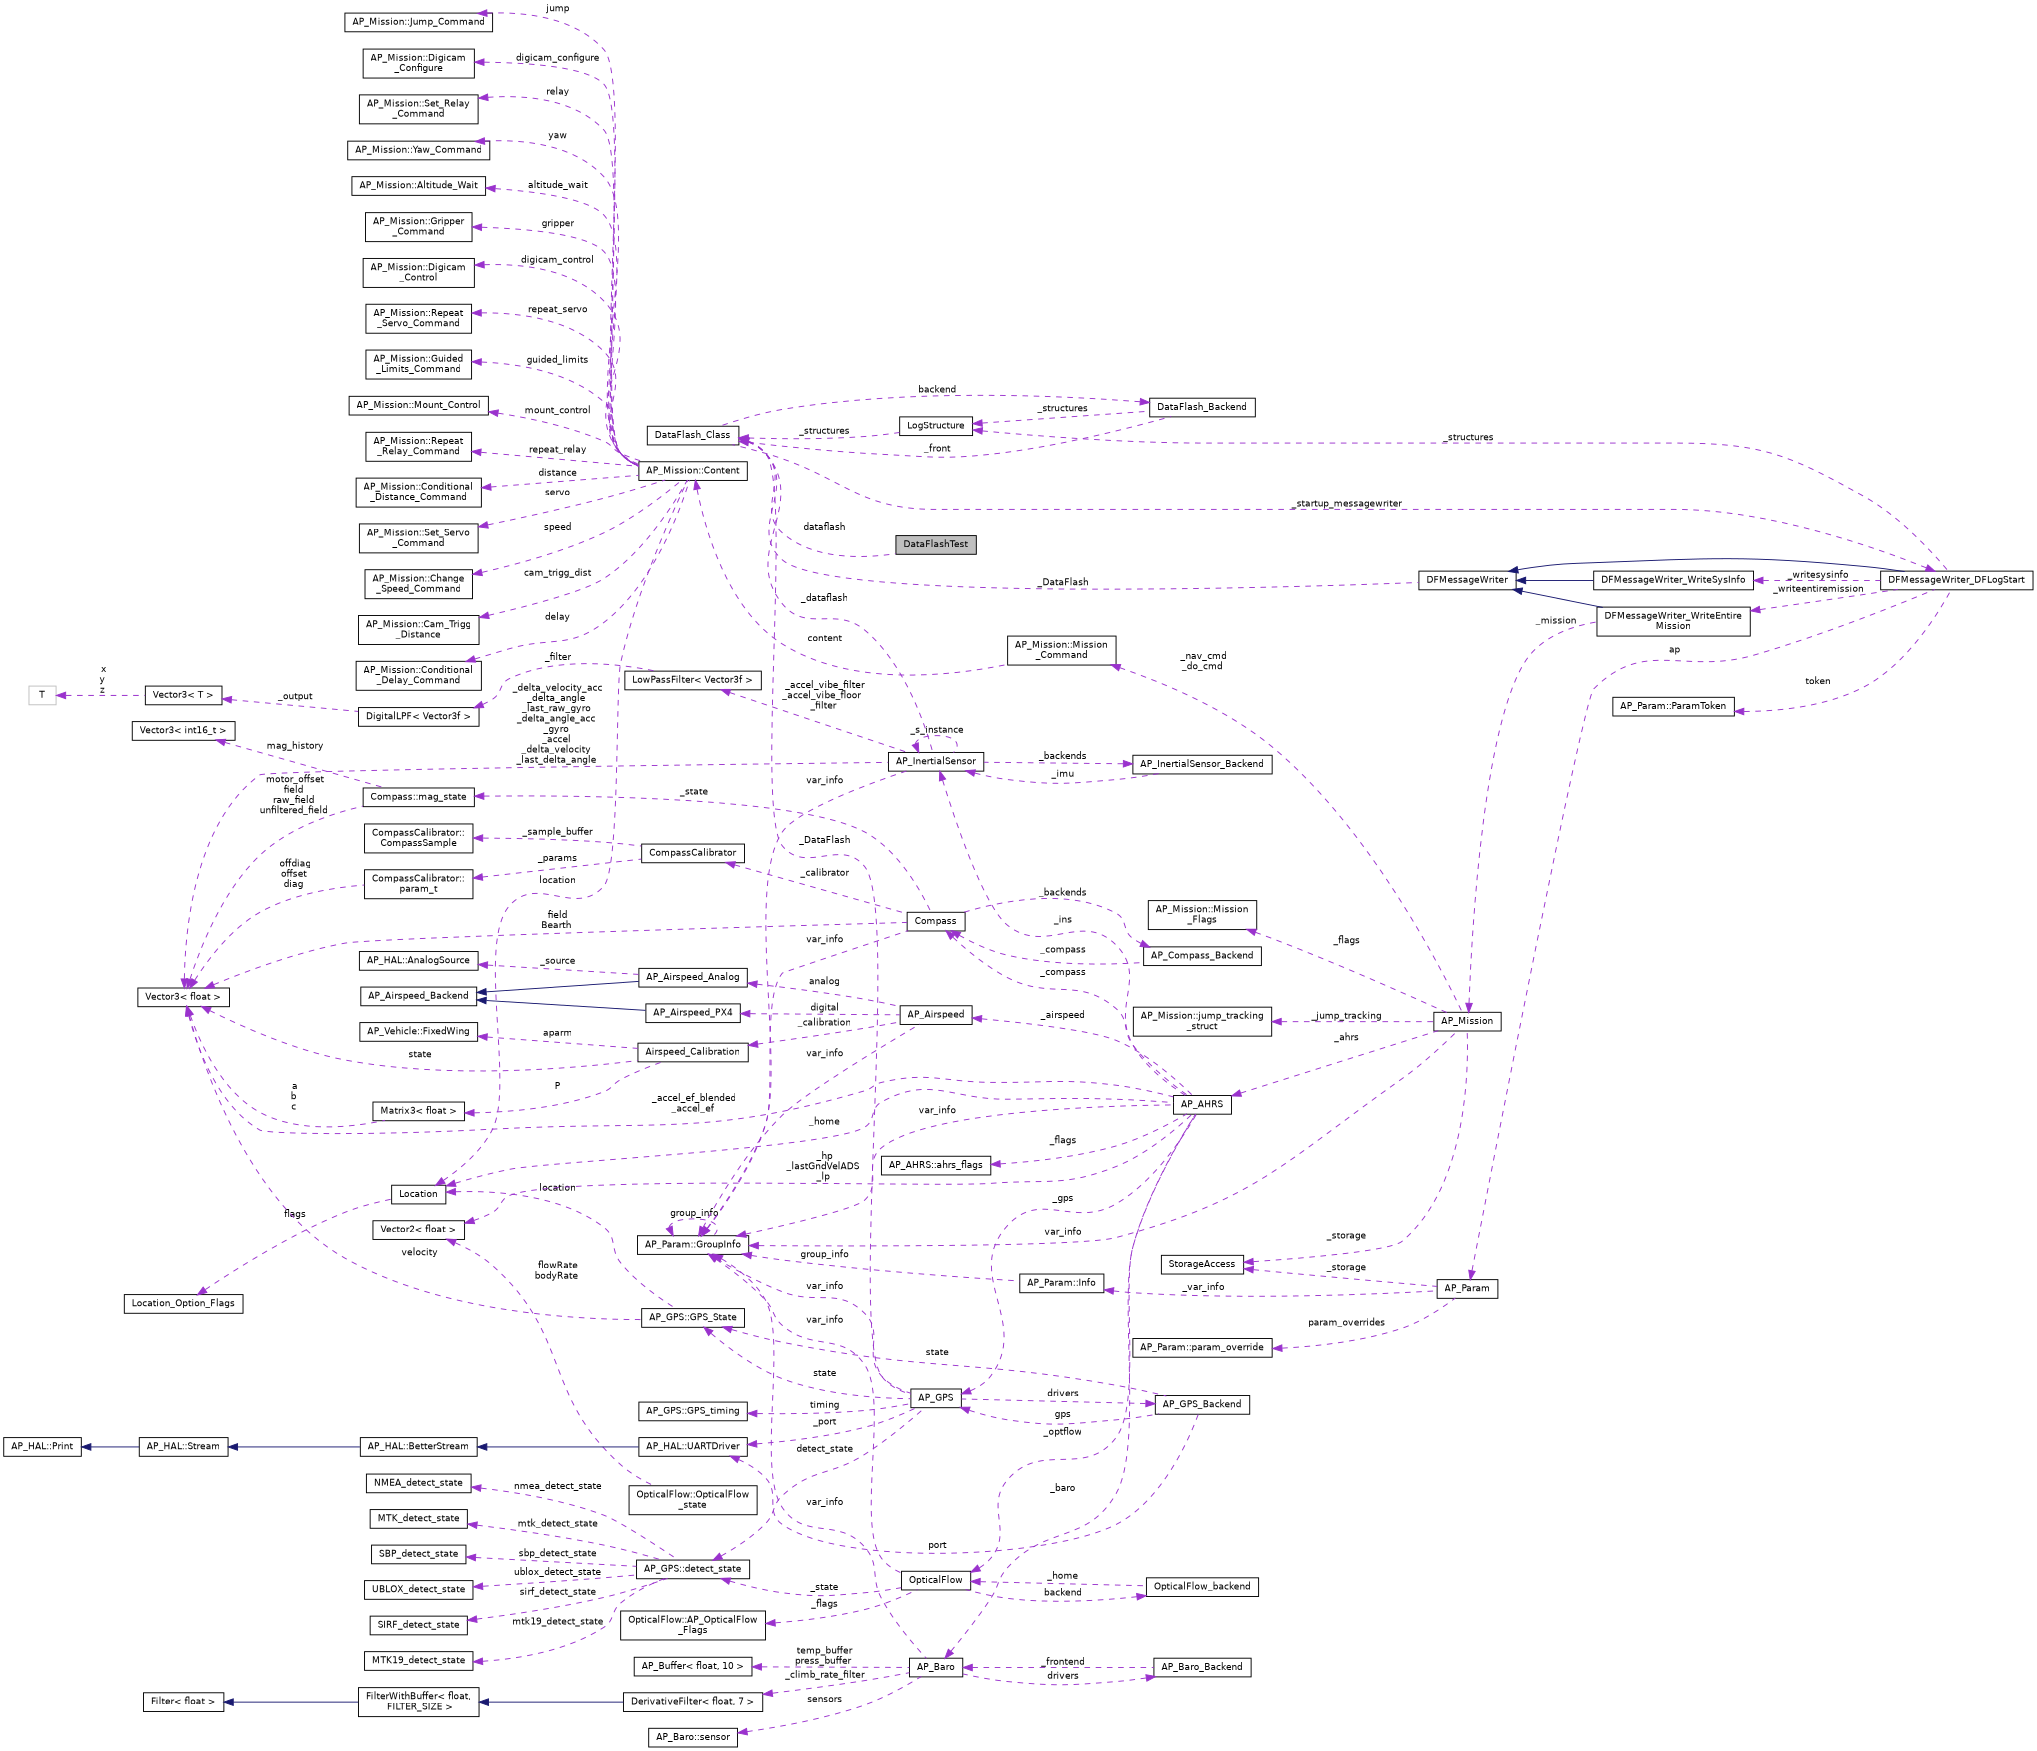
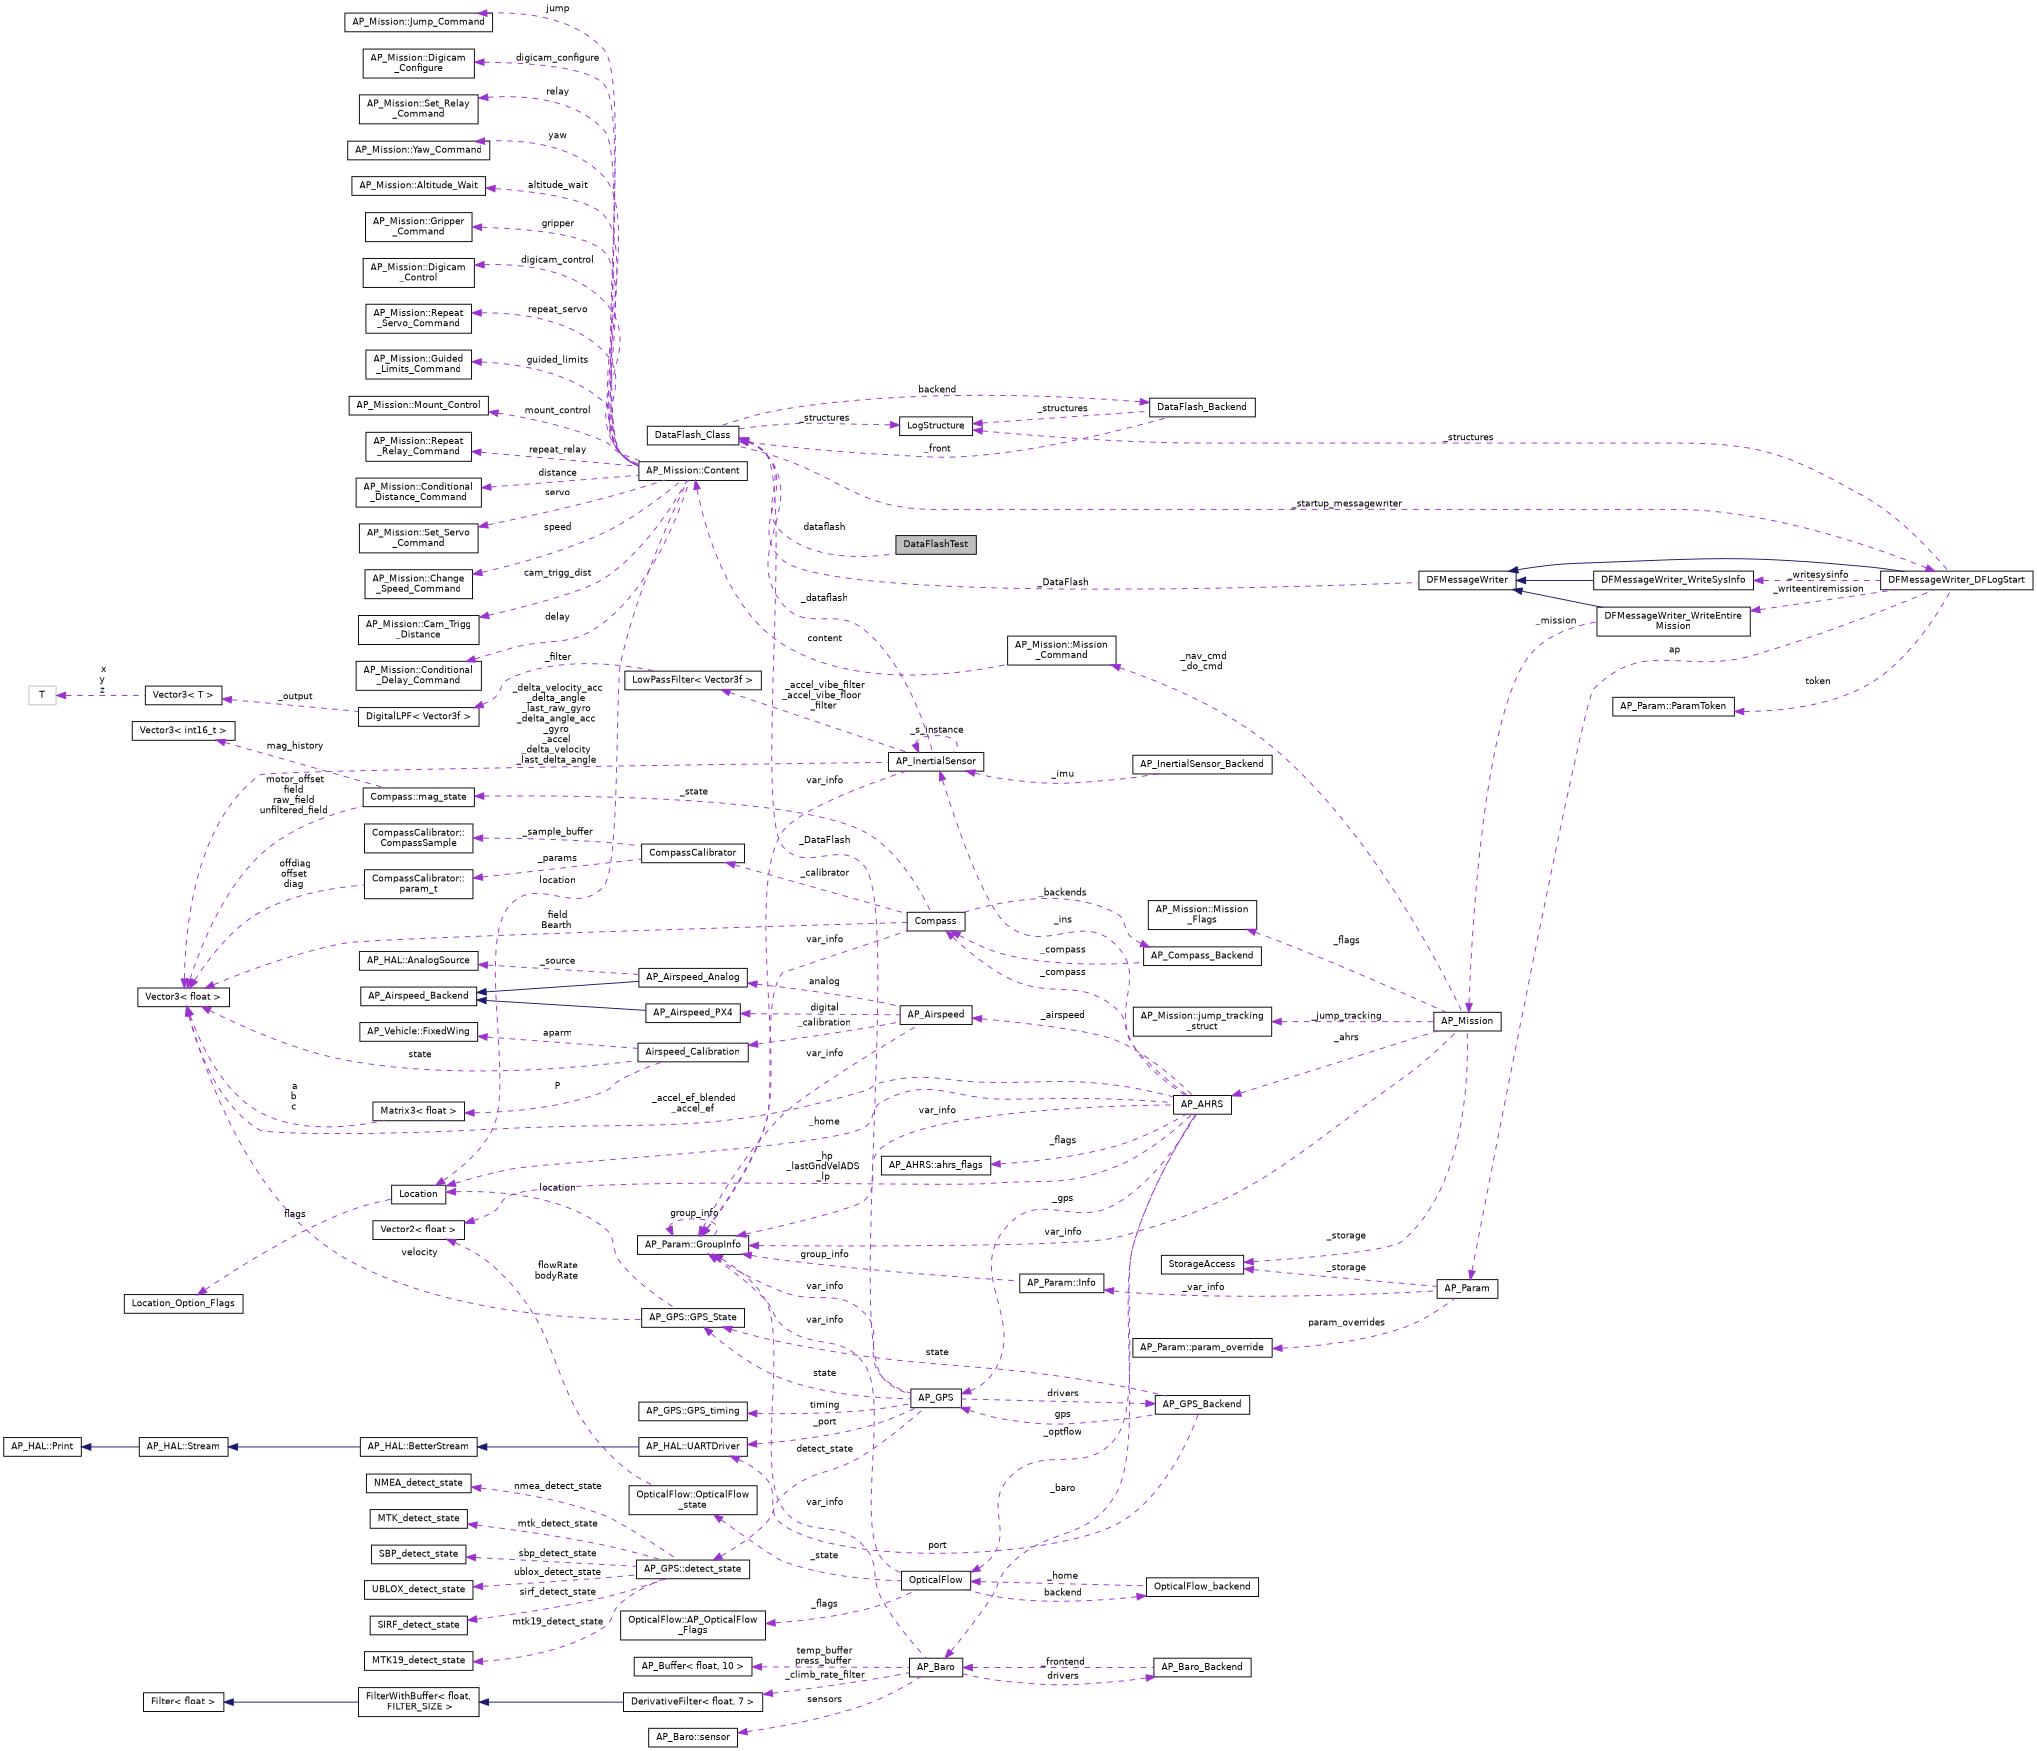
edge "LogStructure" -> "DataFlash_Class": reversed
edge "AP_InertialSensor" -> "AP_InertialSensor_Backend": removed, label "_backends"
edge "OpticalFlow" -> "AP_GPS::detect_state": now "OpticalFlow" -> "OpticalFlow::OpticalFlow _state"
